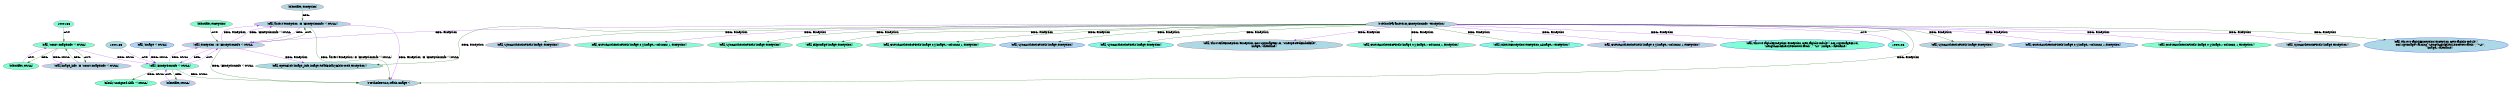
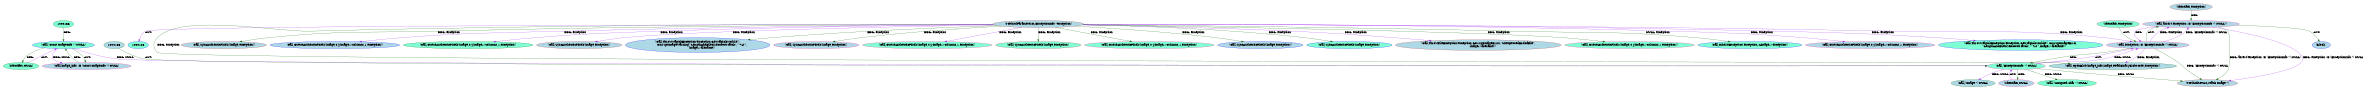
node "1000156": color deeppink -> darkgreen
edge "1000156" -> "(Call,(const ImageInfo *) NULL)": label "AST: " -> "CFG: "
edge "(MethodParameterIn,ExceptionInfo *exception)" -> "(Call,exception != (ExceptionInfo *) NULL)": label "CFG: exception" -> "DDG: exception"
edge "(MethodParameterIn,ExceptionInfo *exception)" -> "(Call,InheritException(exception,&image->exception))": label "DDG: exception" -> "NULL: exception"
node "(Call,(const ImageInfo *) NULL)": color brown -> blue
node "(Call,(Image *) NULL)": color blue -> darkgreen
node "(Call,FlipImage(image,exception))": removed
node "(Block,)": added
edge "(Call,exception != (ExceptionInfo *) NULL)" -> "(Call,(ExceptionInfo *) NULL)": color purple -> darkgreen
edge "(Call,(Image *) NULL)" -> "(Call,(ExceptionInfo *) NULL)": reversed
edge "1000183" -> "(Call,(ExceptionInfo *) NULL)": color purple -> darkgreen
edge "(MethodParameterIn,ExceptionInfo *exception)" -> "(MethodReturn,static Image *)": removed, label "DDG: exception"
node "(Block,(unsigned char *) NULL)": label "(Block,(unsigned char *) NULL)" -> "(Call,(unsigned char *) NULL)"
